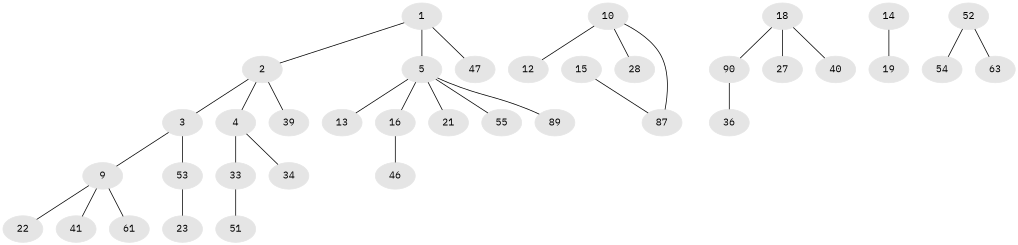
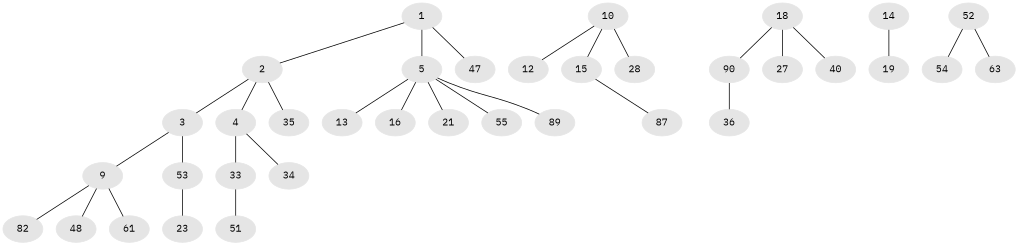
edge "10" -- "87": now "10" -- "15"
node "39": label "39" -> "35"
node "46": removed
node "22": label "22" -> "82"
node "41": label "41" -> "48"
